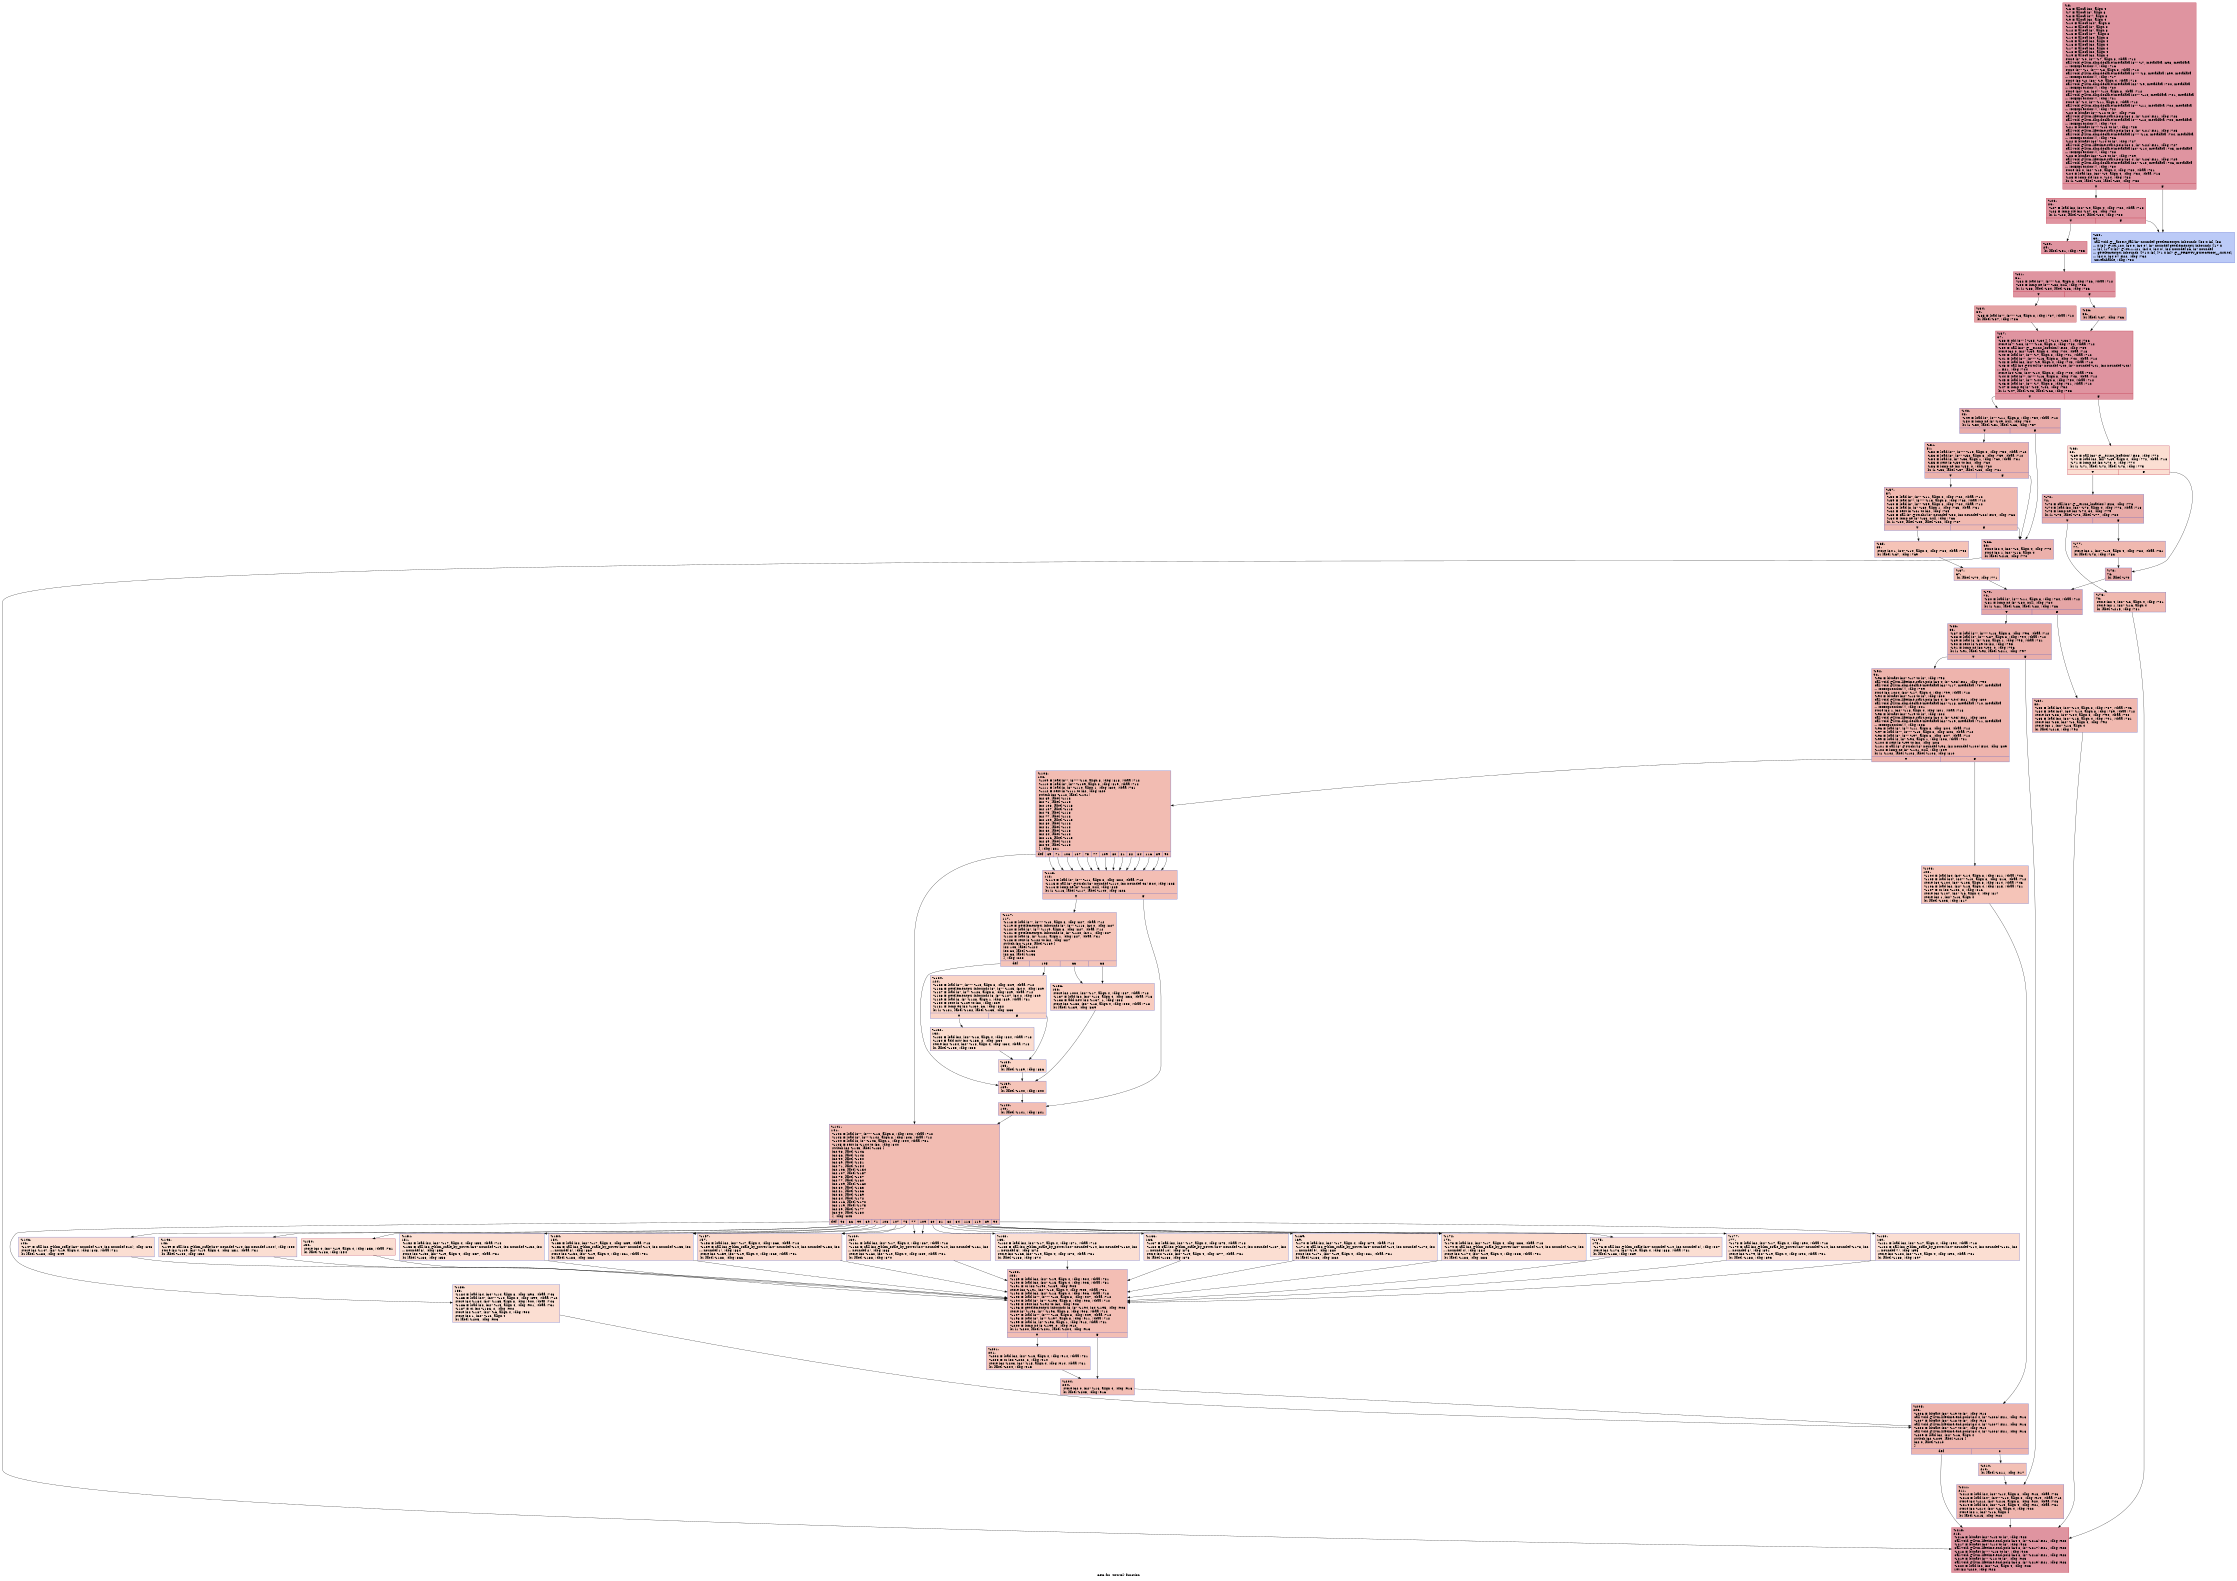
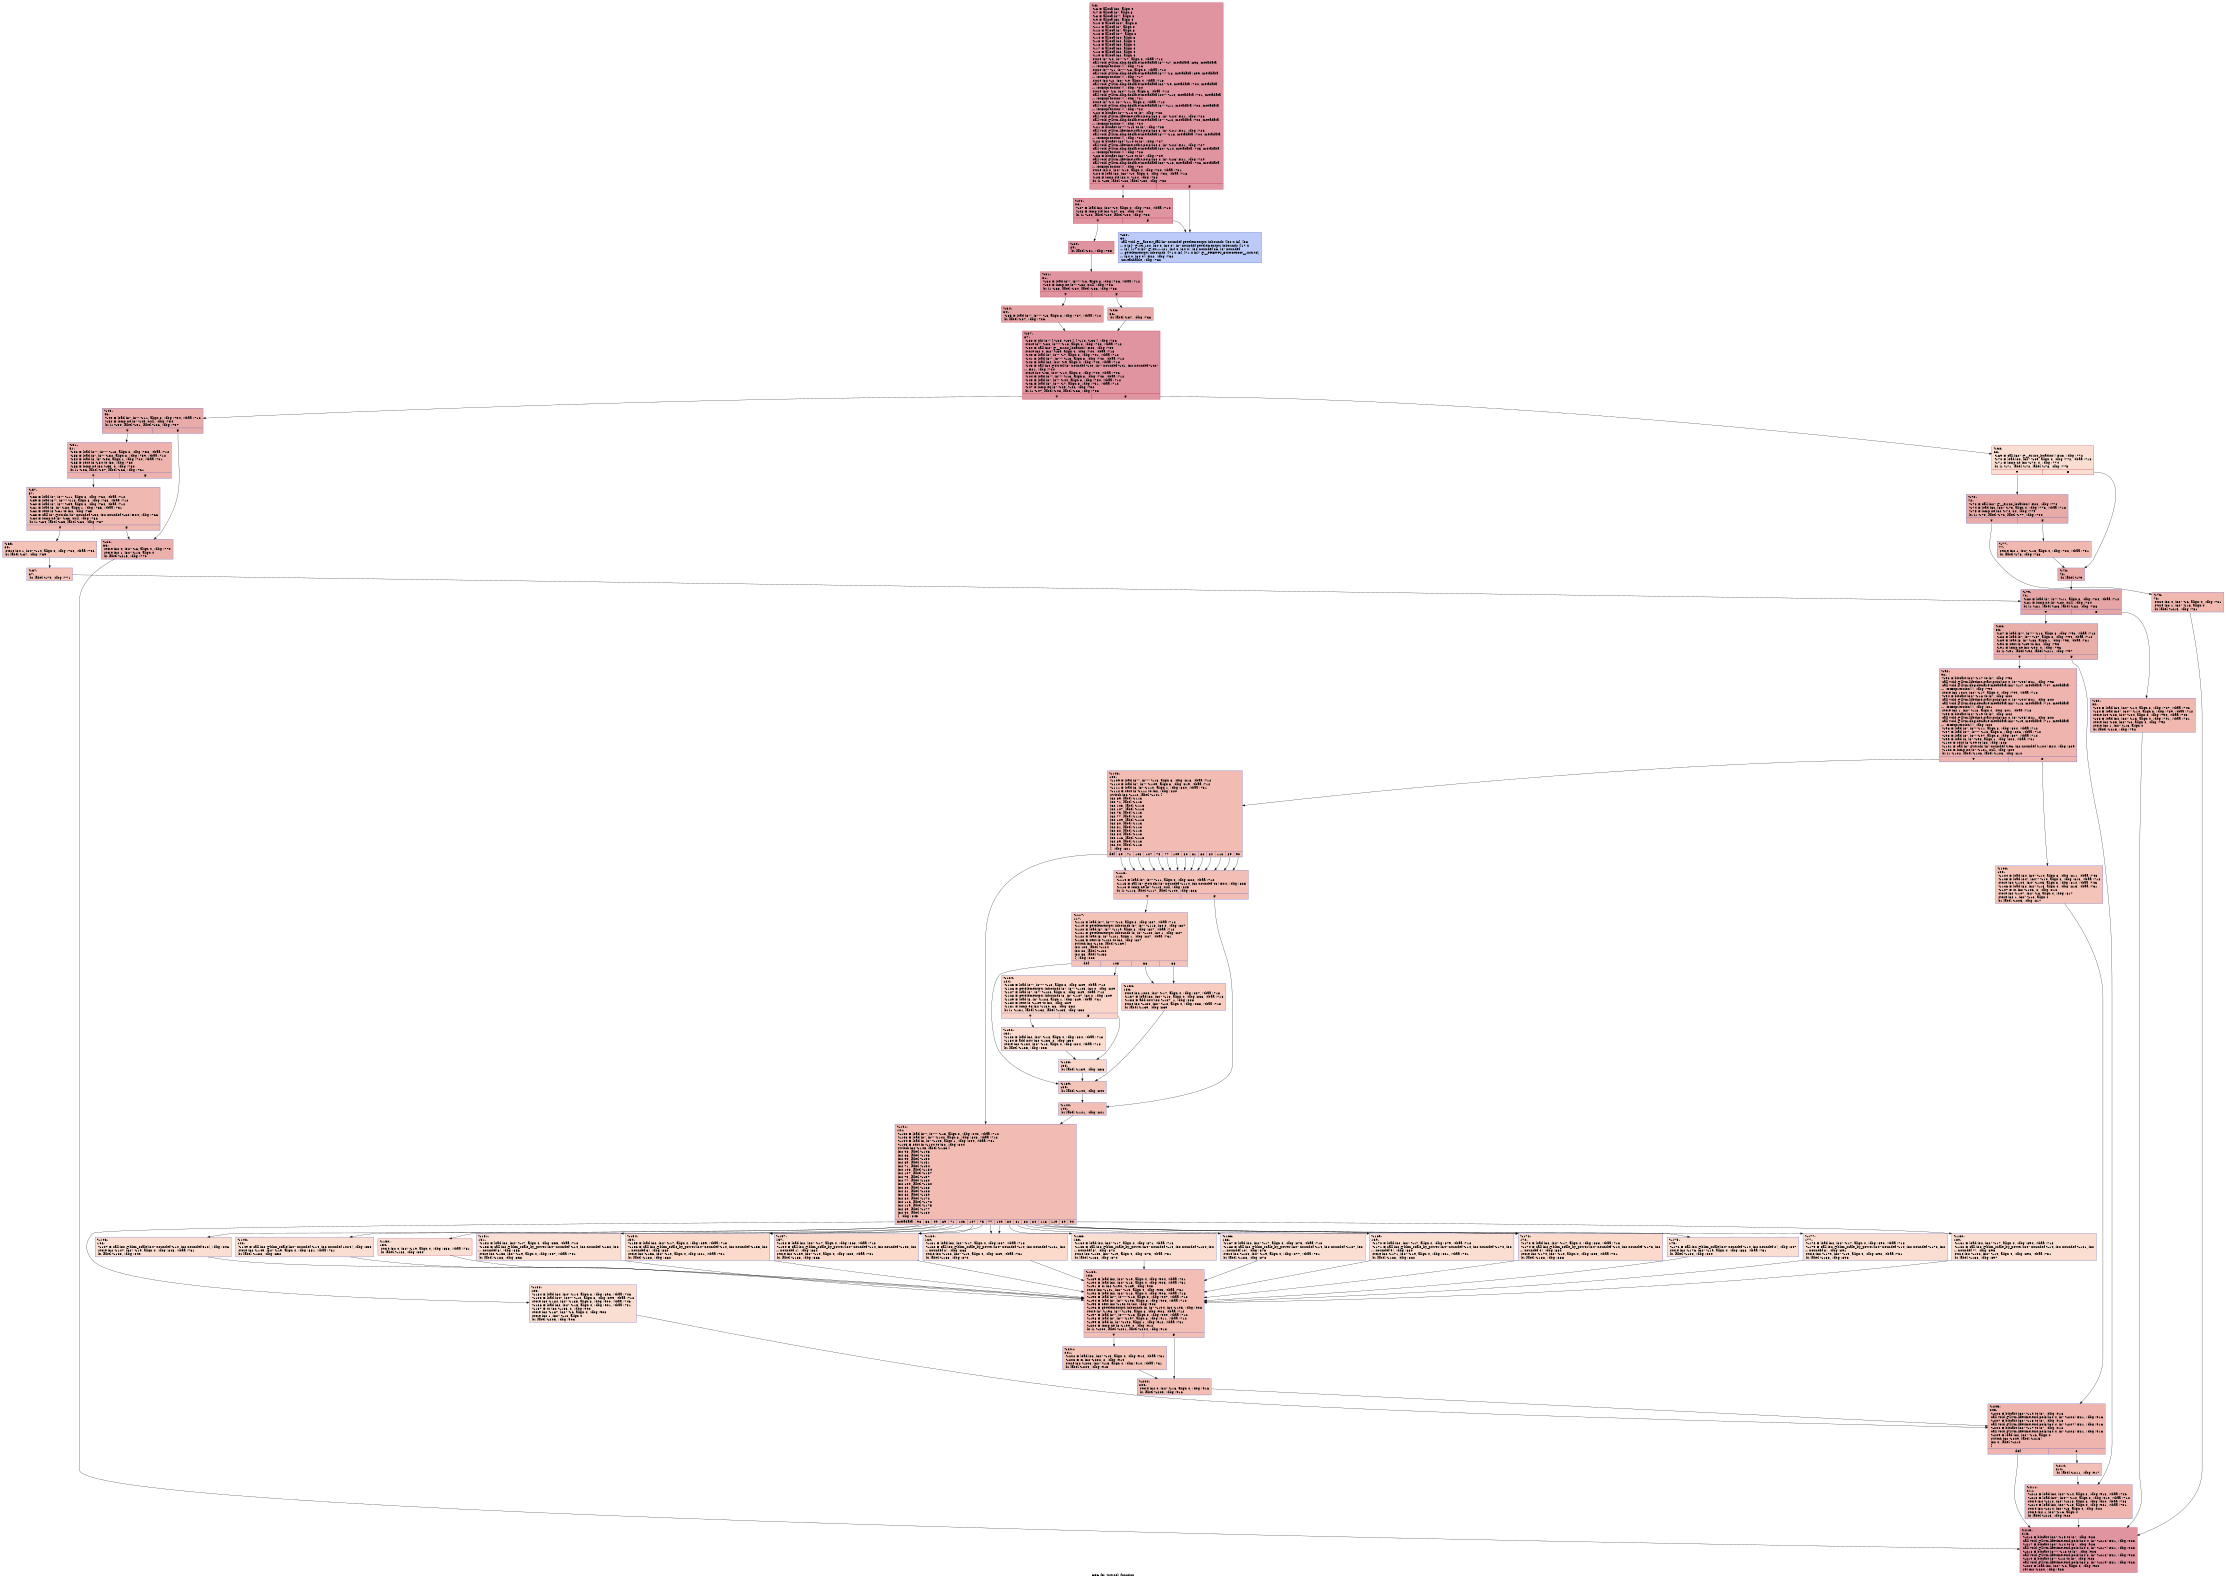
edge "%51:" -> "%66:": removed
node "%141:": text "def" -> "metadata"
